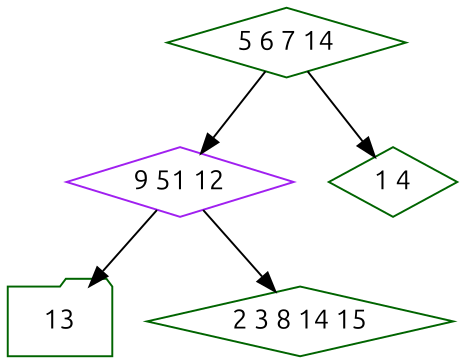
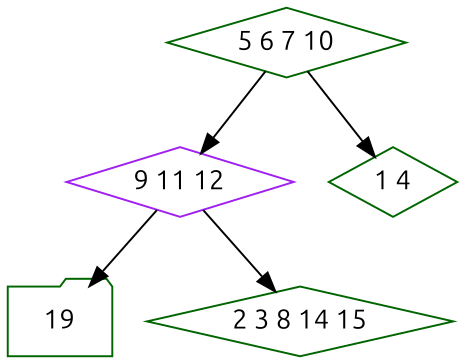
node "5 6 7 14": label "5 6 7 14" -> "5 6 7 10"
node "9 51 12": label "9 51 12" -> "9 11 12"
node "13": label "13" -> "19"
